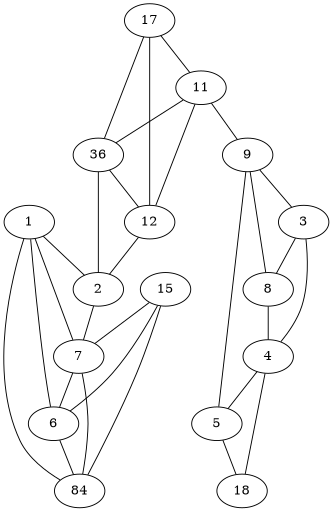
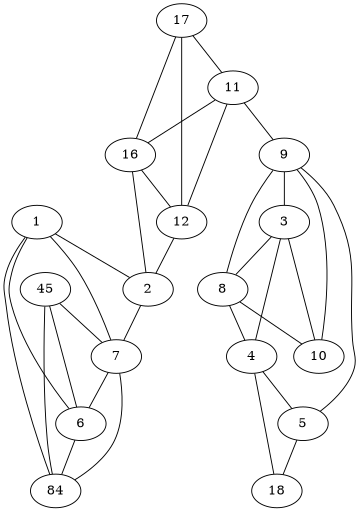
node "36": label "36" -> "16"
node "15": label "15" -> "45"
node "10": added
